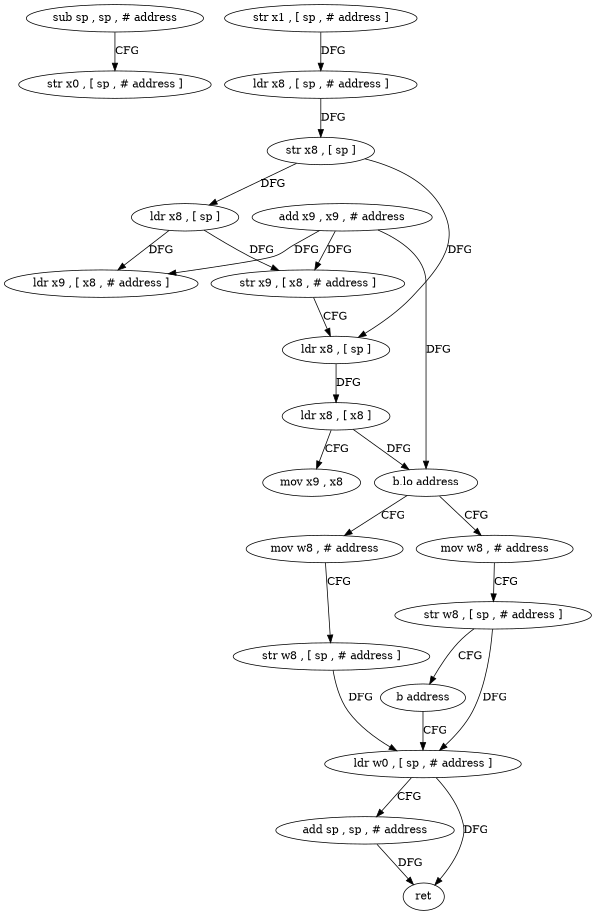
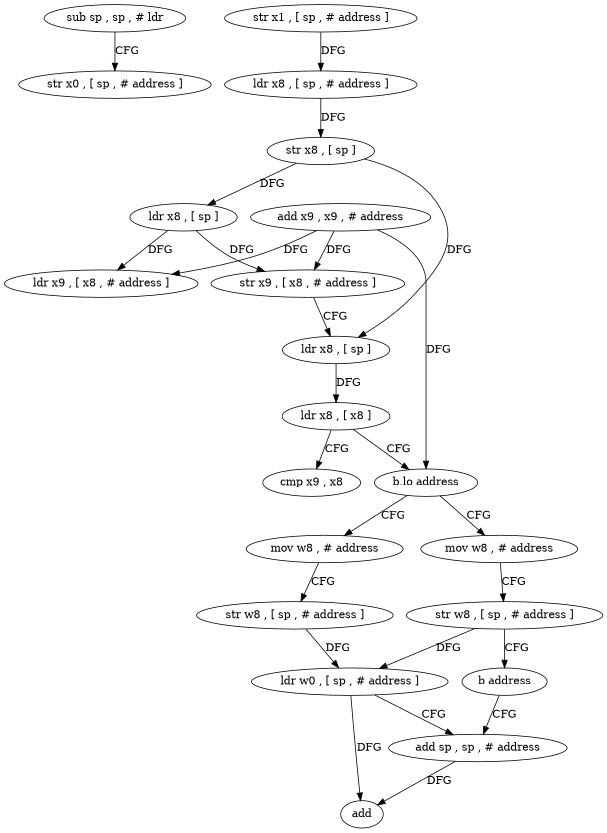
node "sub sp , sp , # address": label "sub sp , sp , # address" -> "sub sp , sp , # ldr"
edge "ldr x8 , [ x8 ]" -> "b.lo address": label "DFG" -> "CFG"
node "mov x9 , x8": label "mov x9 , x8" -> "cmp x9 , x8"
edge "b address" -> "ldr w0 , [ sp , # address ]": now "b address" -> "add sp , sp , # address"
node "ret": label "ret" -> "add"
